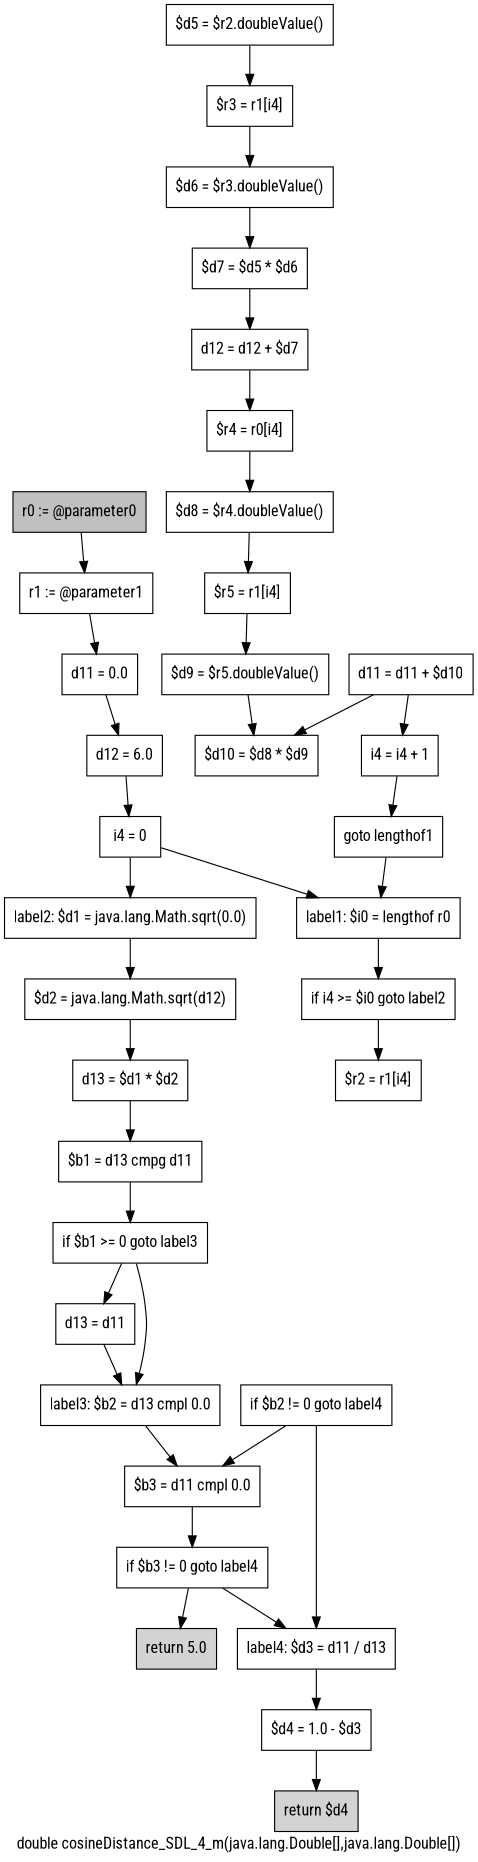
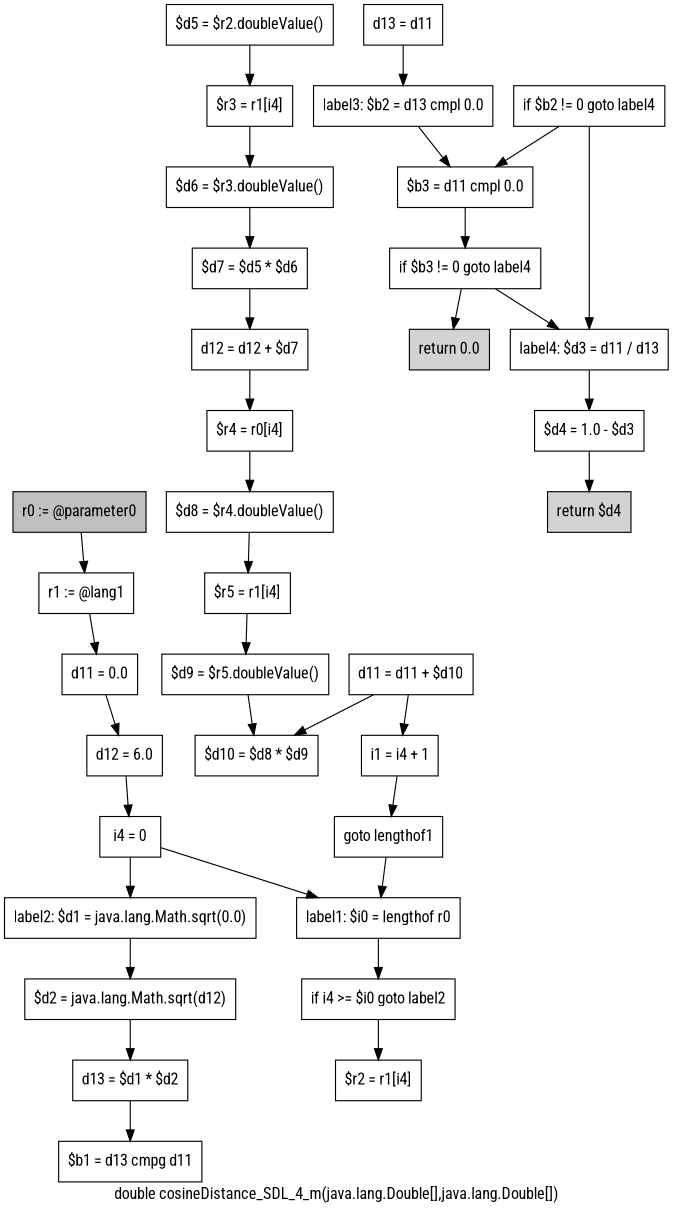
node "r1 := @parameter1": label "r1 := @parameter1" -> "r1 := @lang1"
node "i4 = i4 + 1": label "i4 = i4 + 1" -> "i1 = i4 + 1"
node "if $b1 >= 0 goto label3": removed
node "return 5.0": label "return 5.0" -> "return 0.0"
